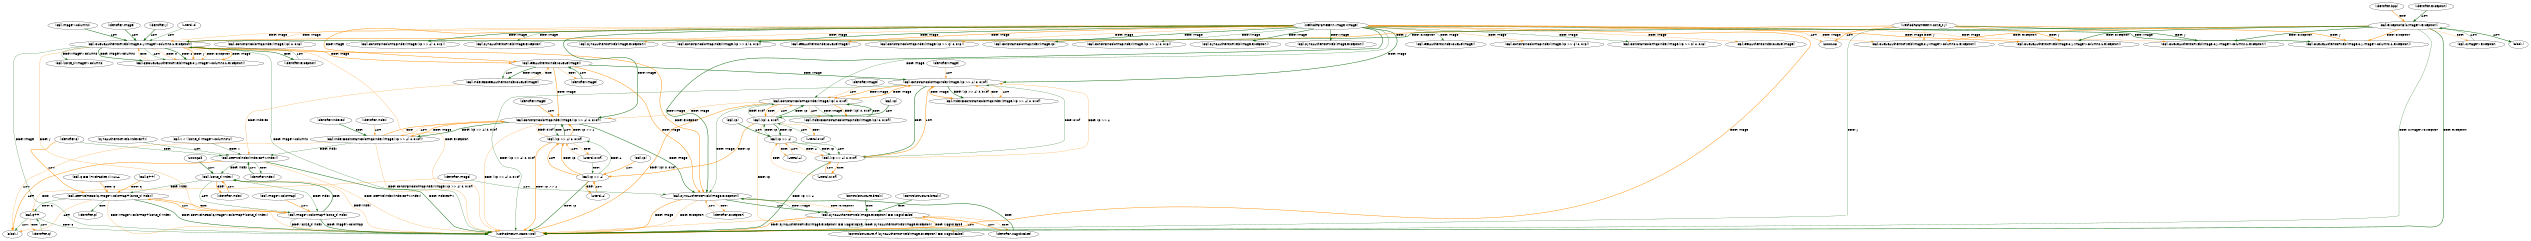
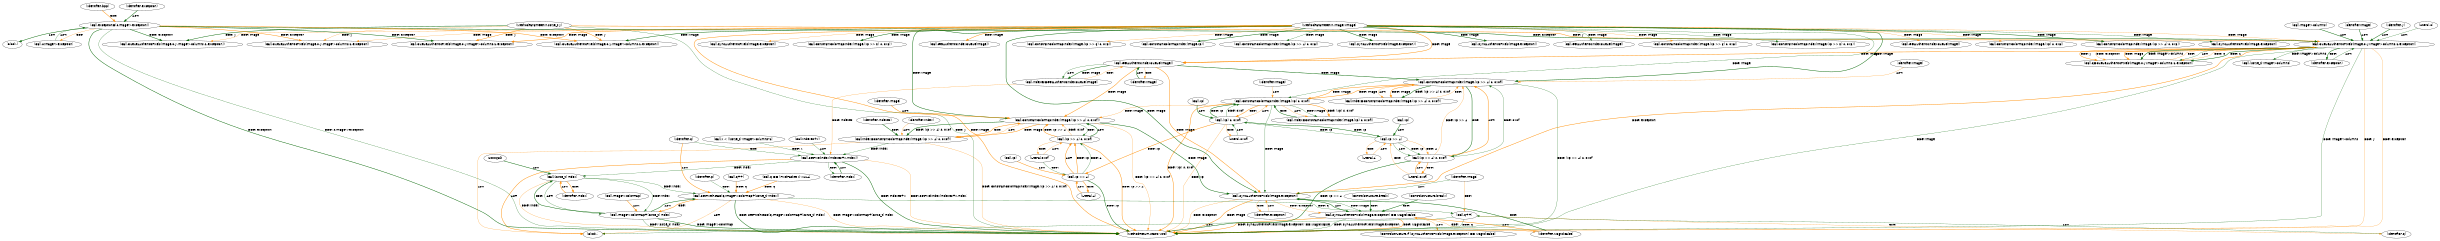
node "1000105": removed
node "(SyncAuthenticPixels,indexes+x)": label "(SyncAuthenticPixels,indexes+x)" -> "(Call,indexes+x)"
edge "(Call,SetPixelRGBO(q,image->colormap+(ssize_t) index))" -> "(Identifier,p)": reversed
edge "(Call,image->colormap+(ssize_t) index)" -> "(Call,SetPixelRGBO(q,image->colormap+(ssize_t) index))": color darkorange -> darkgreen
